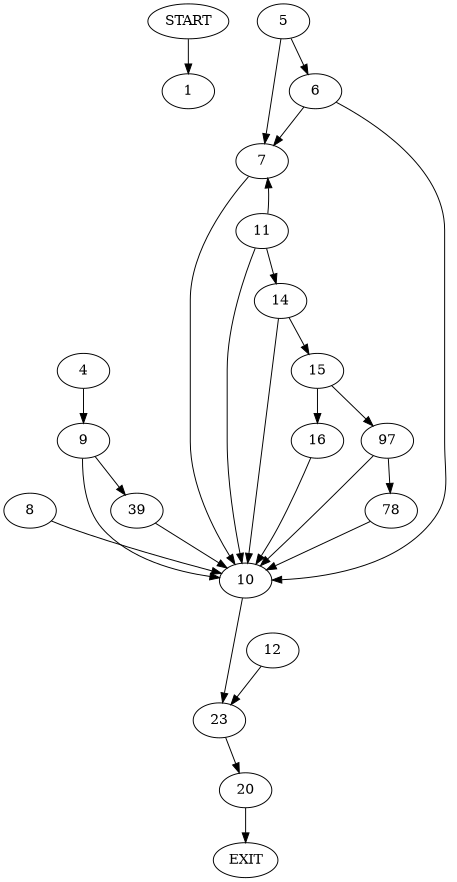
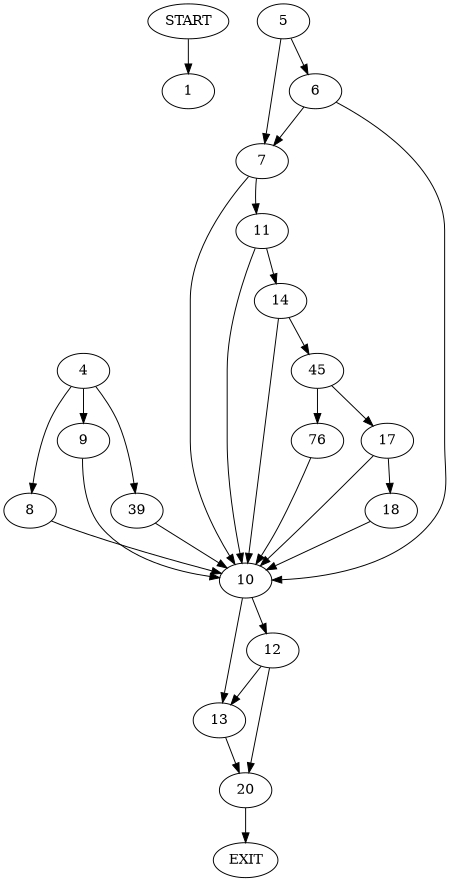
edge "11" -> "7": reversed
node "15": label "15" -> "45"
edge "4" -> "8": added
node "16": label "16" -> "76"
node "97": label "97" -> "17"
edge "9" -> "39": now "4" -> "39"
node "78": label "78" -> "18"
edge "10" -> "12": added
edge "12" -> "20": added
node "23": label "23" -> "13"
